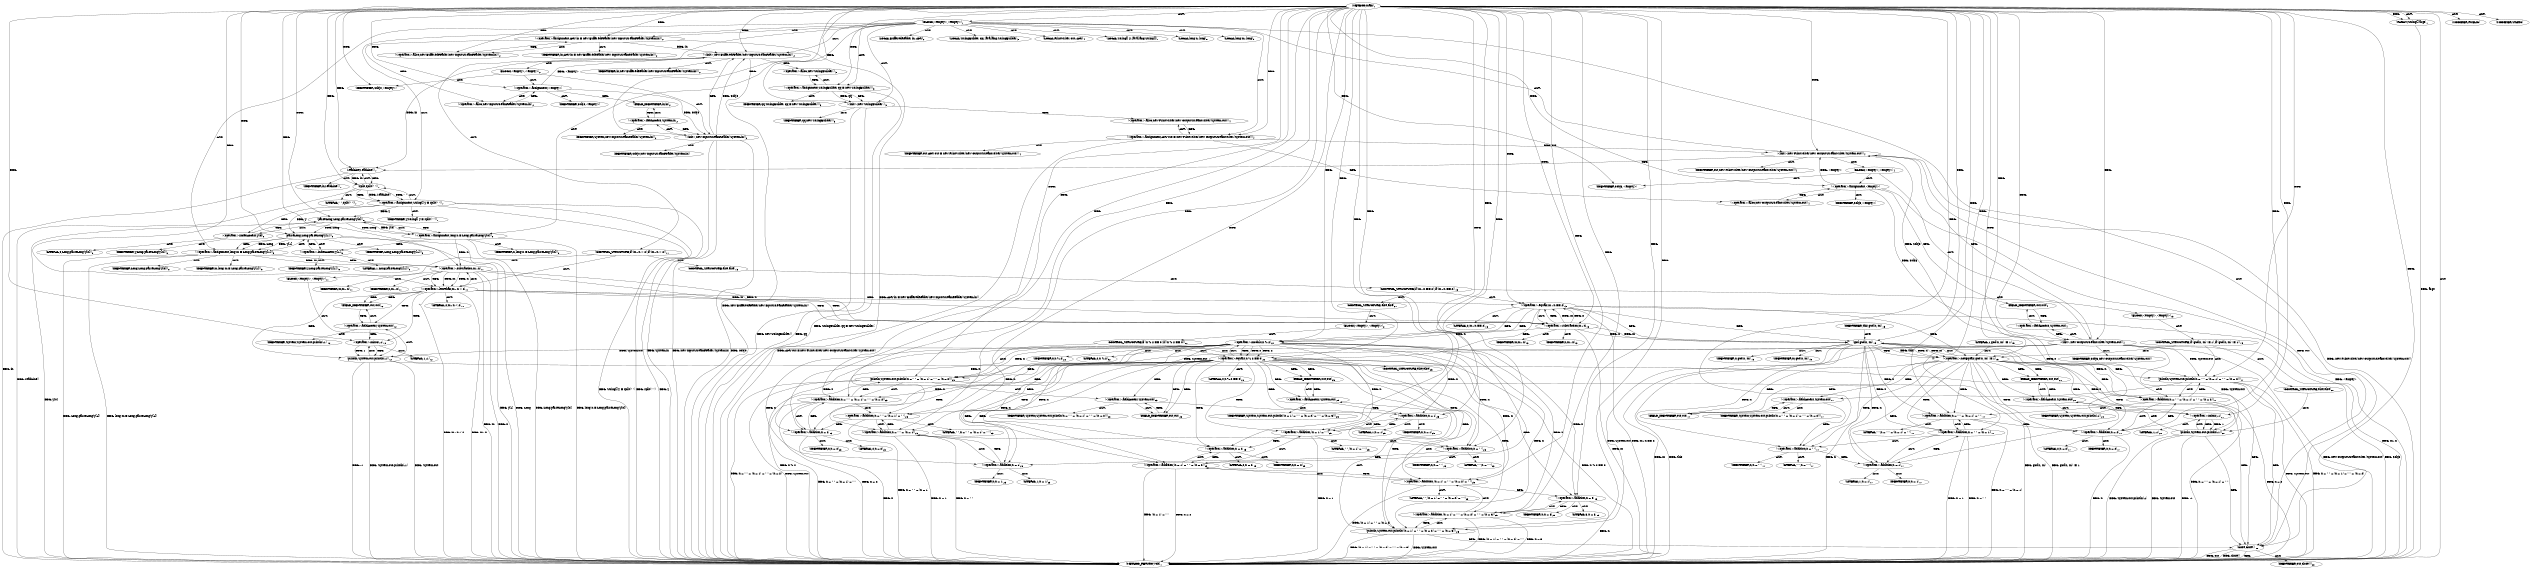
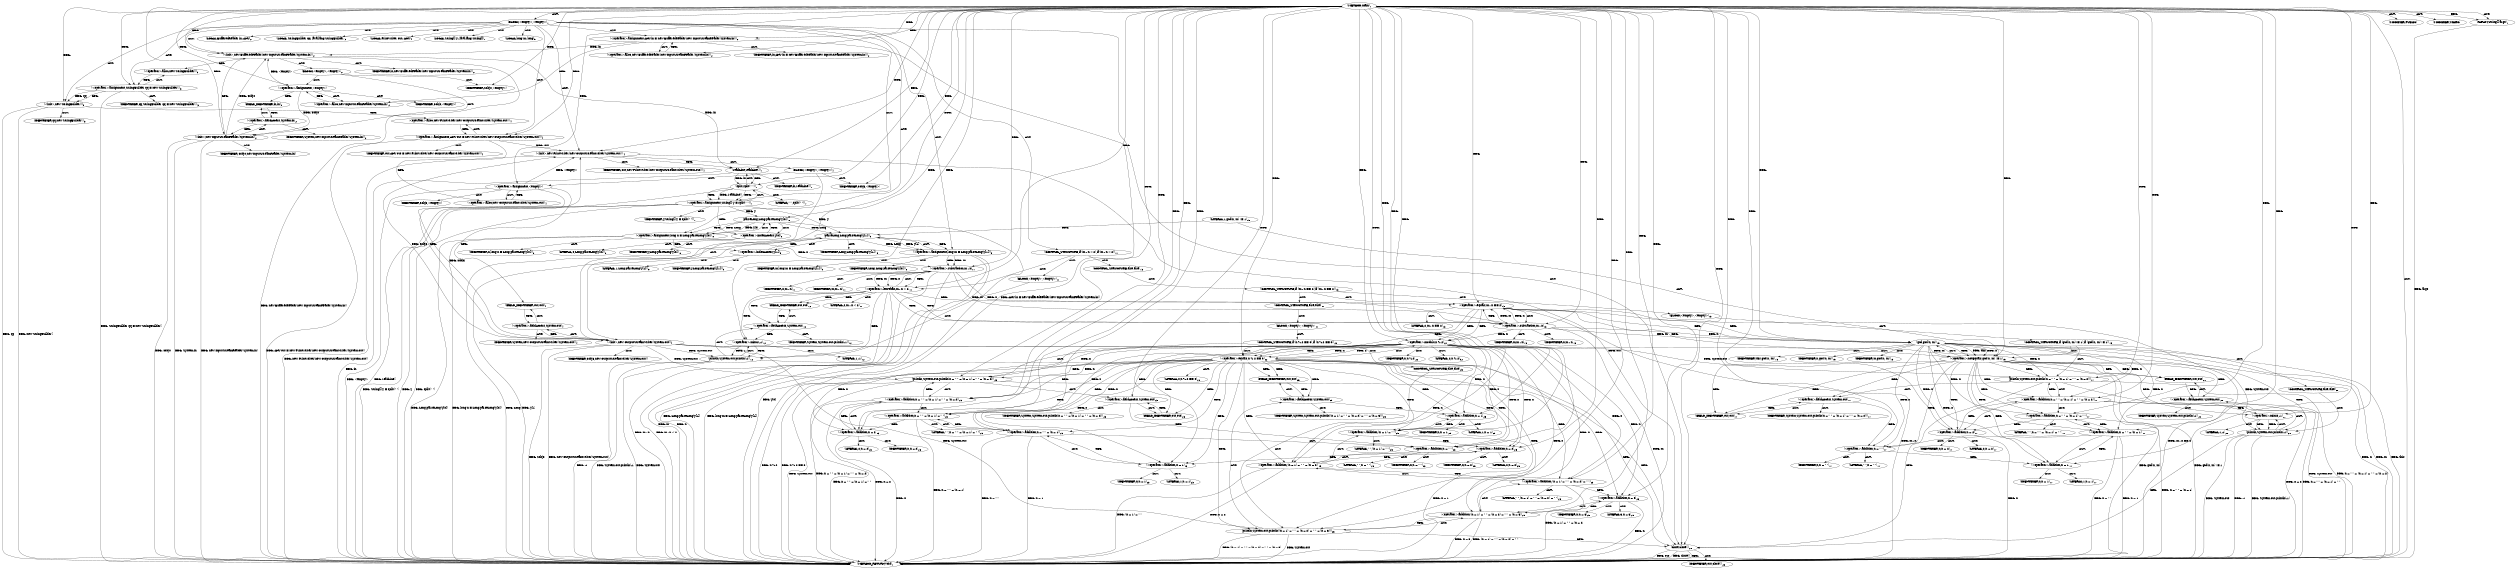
edge "(METHOD,main)" -> "(parseLong,Long.parseLong(y[1]))": now "(LITERAL,1,gcd(n, m) != 1)" -> "(parseLong,Long.parseLong(y[1]))"
node "(LOCAL,long n: long)": removed
edge "(IDENTIFIER,this,gcd(n, m))" -> "(gcd,gcd(n, m))": reversed
node "(IDENTIFIER,System,new OutputStreamWriter(System.out))": added
